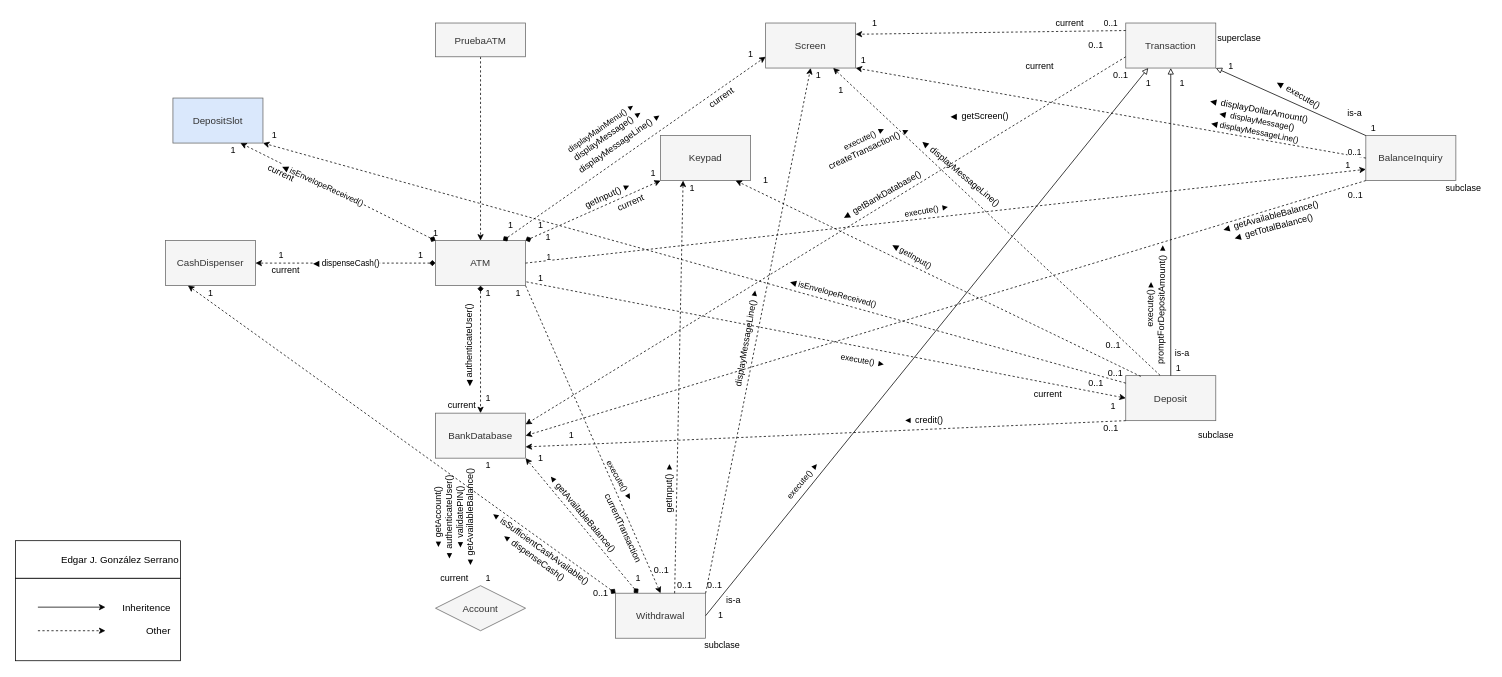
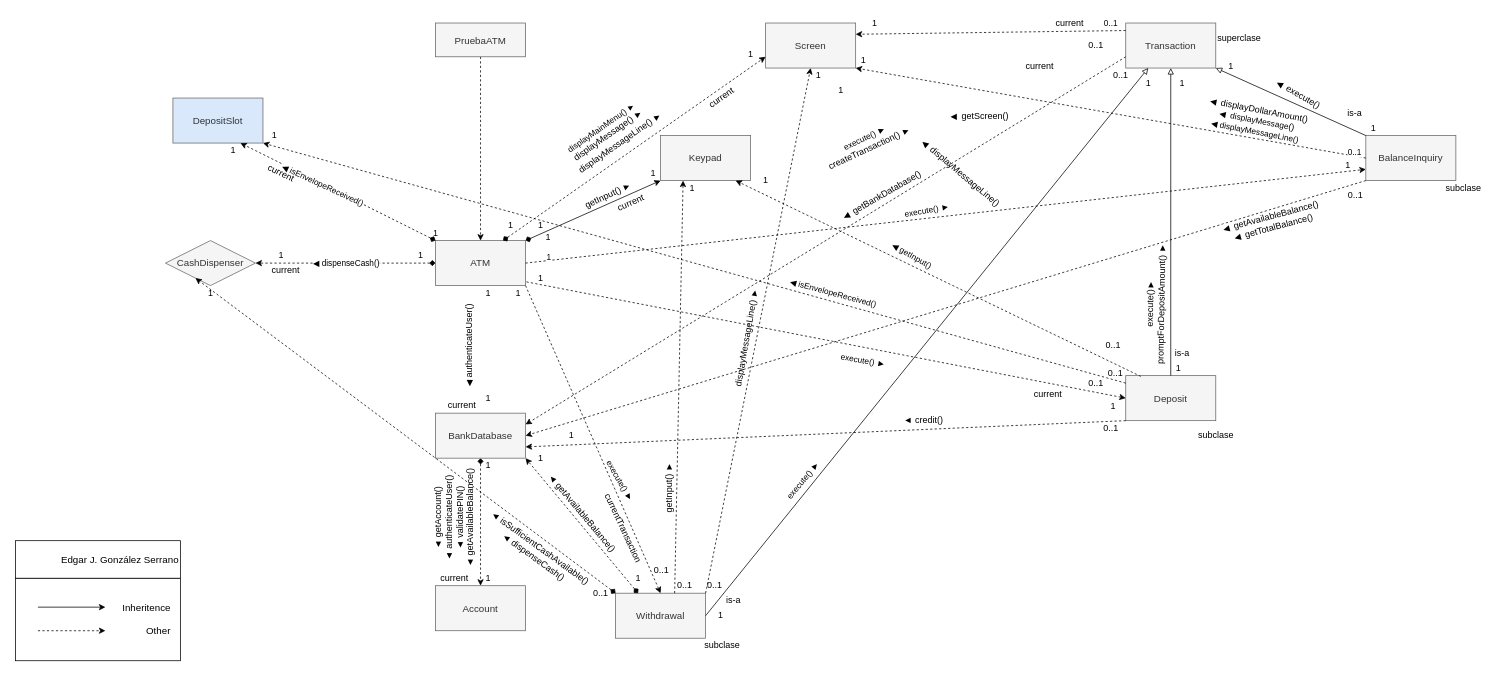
edge "Deposit" -> "Screen": removed
edge "Keypad" -- "ATM": style dashed -> solid
node "CashDispenser": shape rectangle -> diamond
edge "ATM" -- "BankDatabase": removed
edge "BankDatabase" -- "Account": added
node "Account": shape diamond -> rectangle
